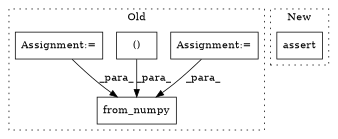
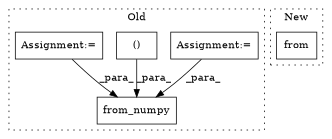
node "assert": label "assert" -> "from"
